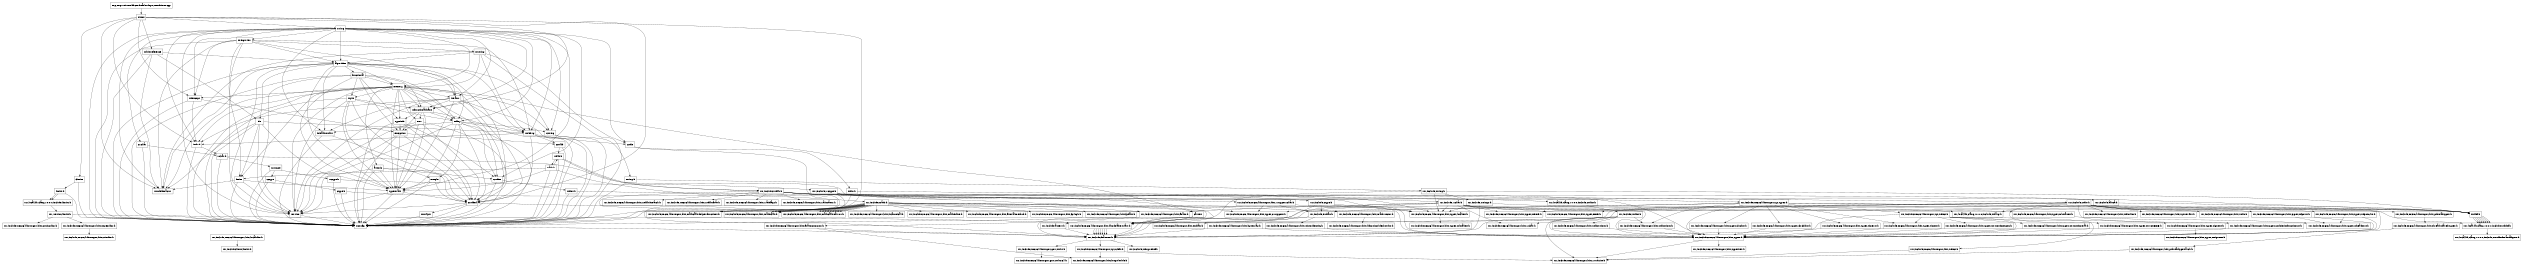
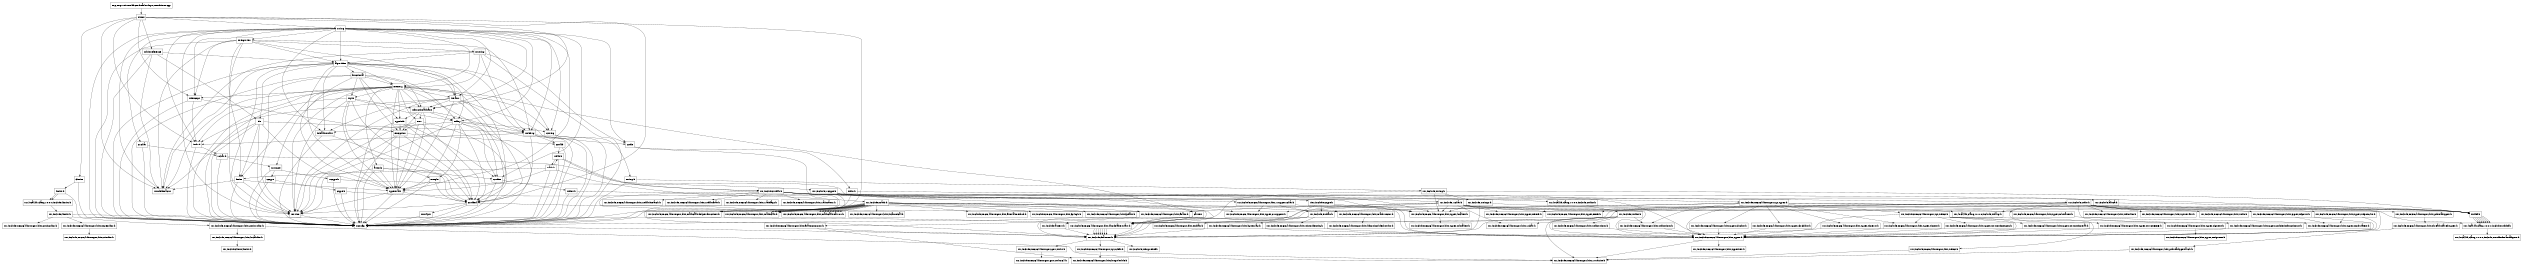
edge "memory" -> "utility": now "memory" -> "cwctype"
node "usr/include/ctype.h": label "usr/include/ctype.h" -> "view/include/ctype.h"
node "usr/version/limits.h": label "usr/version/limits.h" -> "usr/include/limits.h"
node "usr/include/x86_64-linux-gnu/bits/mathinline.h": removed
edge "usr/include/endian.h" -> "usr/include/x86_64-linux-gnu/bits/byteswap.h": added
node "usr/include/x86_64-linux-gnu/bits/posix1_lim.h": added
node "usr/include/x86_64-linux-gnu/bits/types/__header_t.h": label "usr/include/x86_64-linux-gnu/bits/types/__header_t.h" -> "usr/include/x86_64-linux-gnu/bits/types/__mbstate_t.h"
